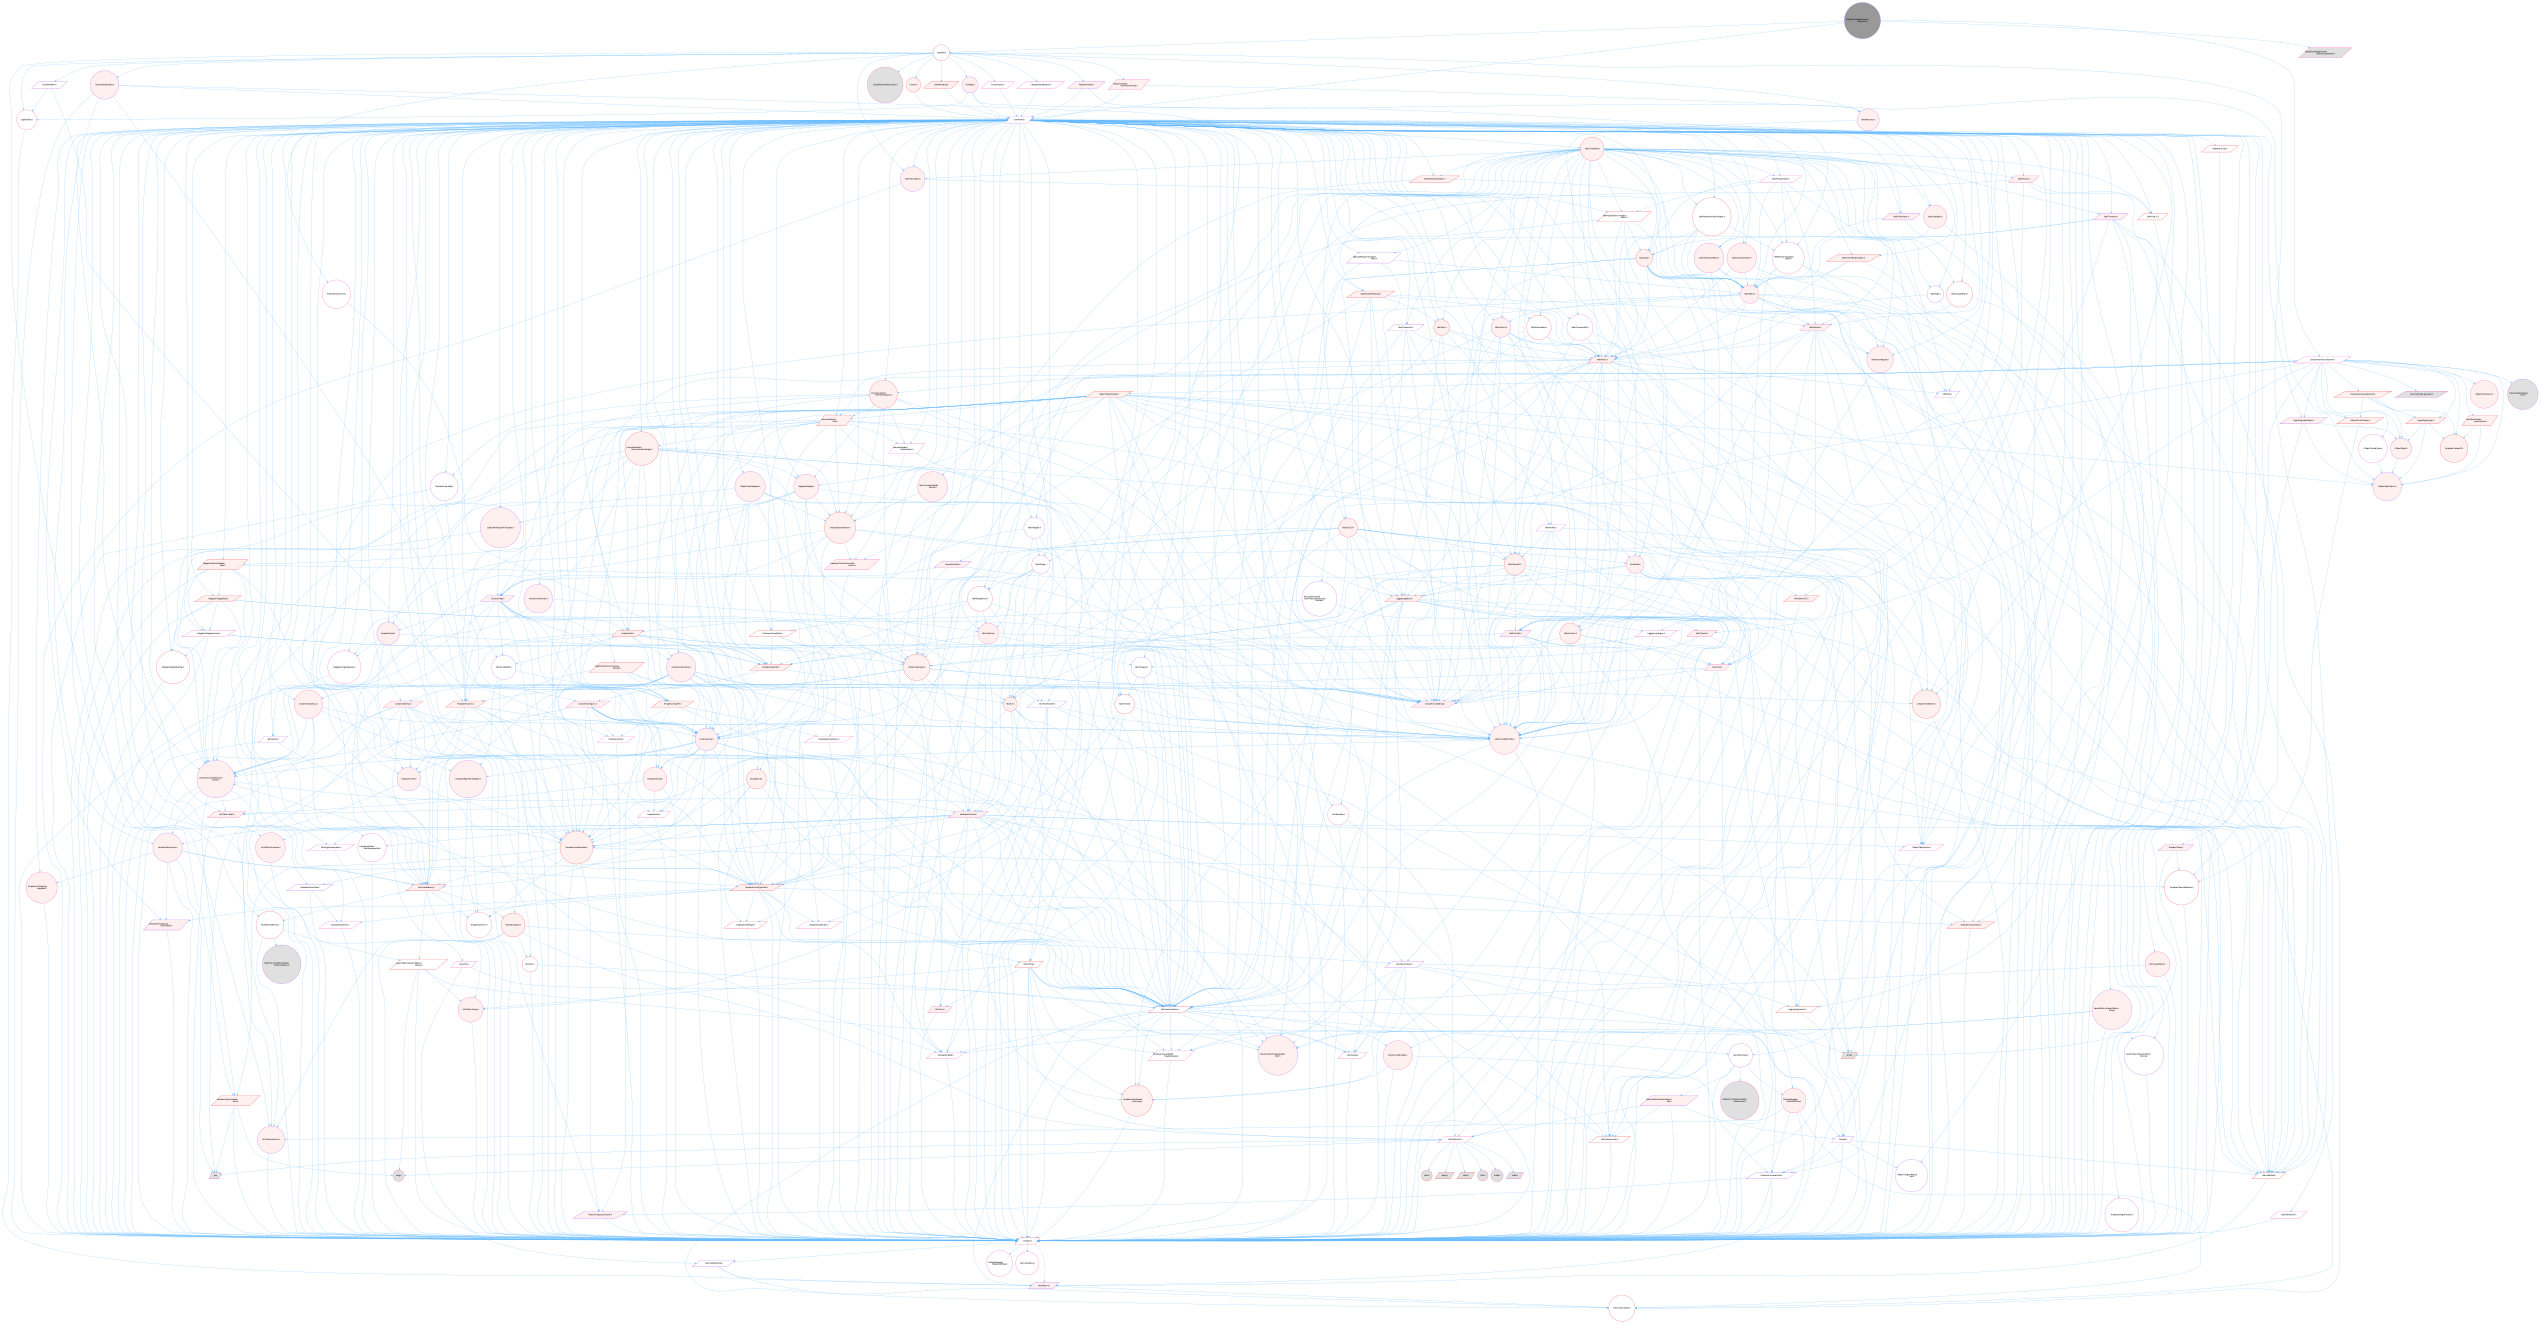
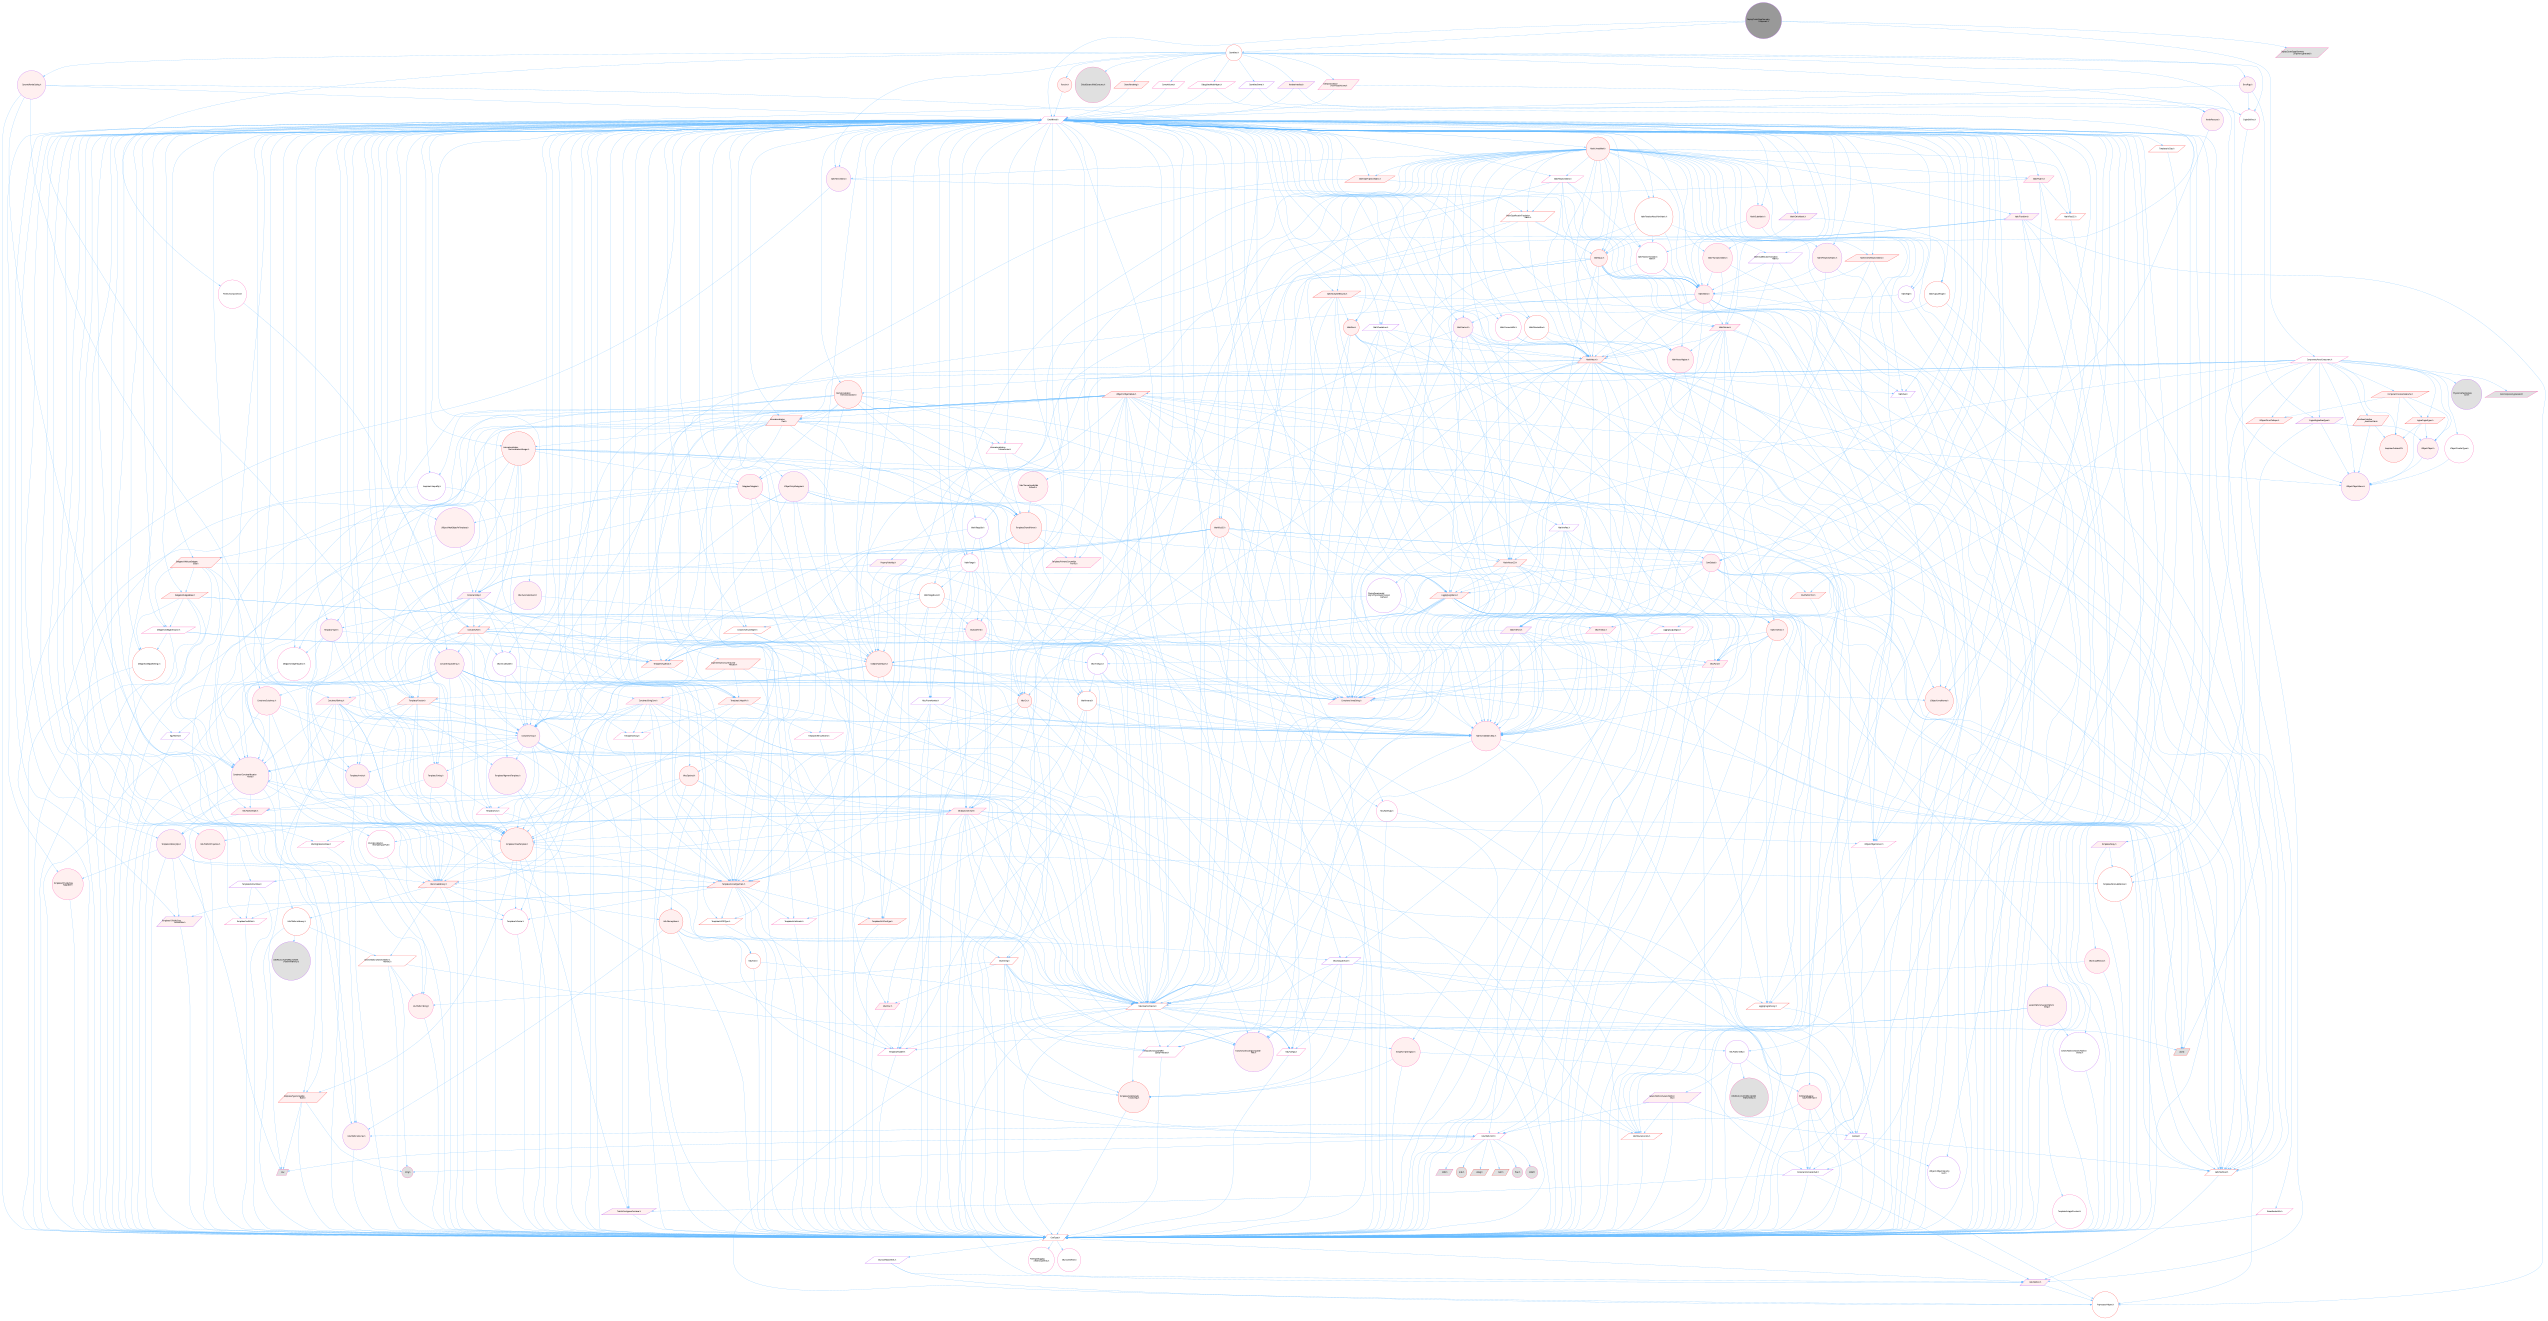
edge "CoreMinimal.h" -> "Math/RotationTranslation Matrix.h": now "DebugViewModeHelpers.h" -> "Math/RotationTranslation Matrix.h"
node "UObject/ScriptMacros.h": removed
node "Math/Vector2D.h": shape circle -> parallelogram
node "GameTime.h": removed
